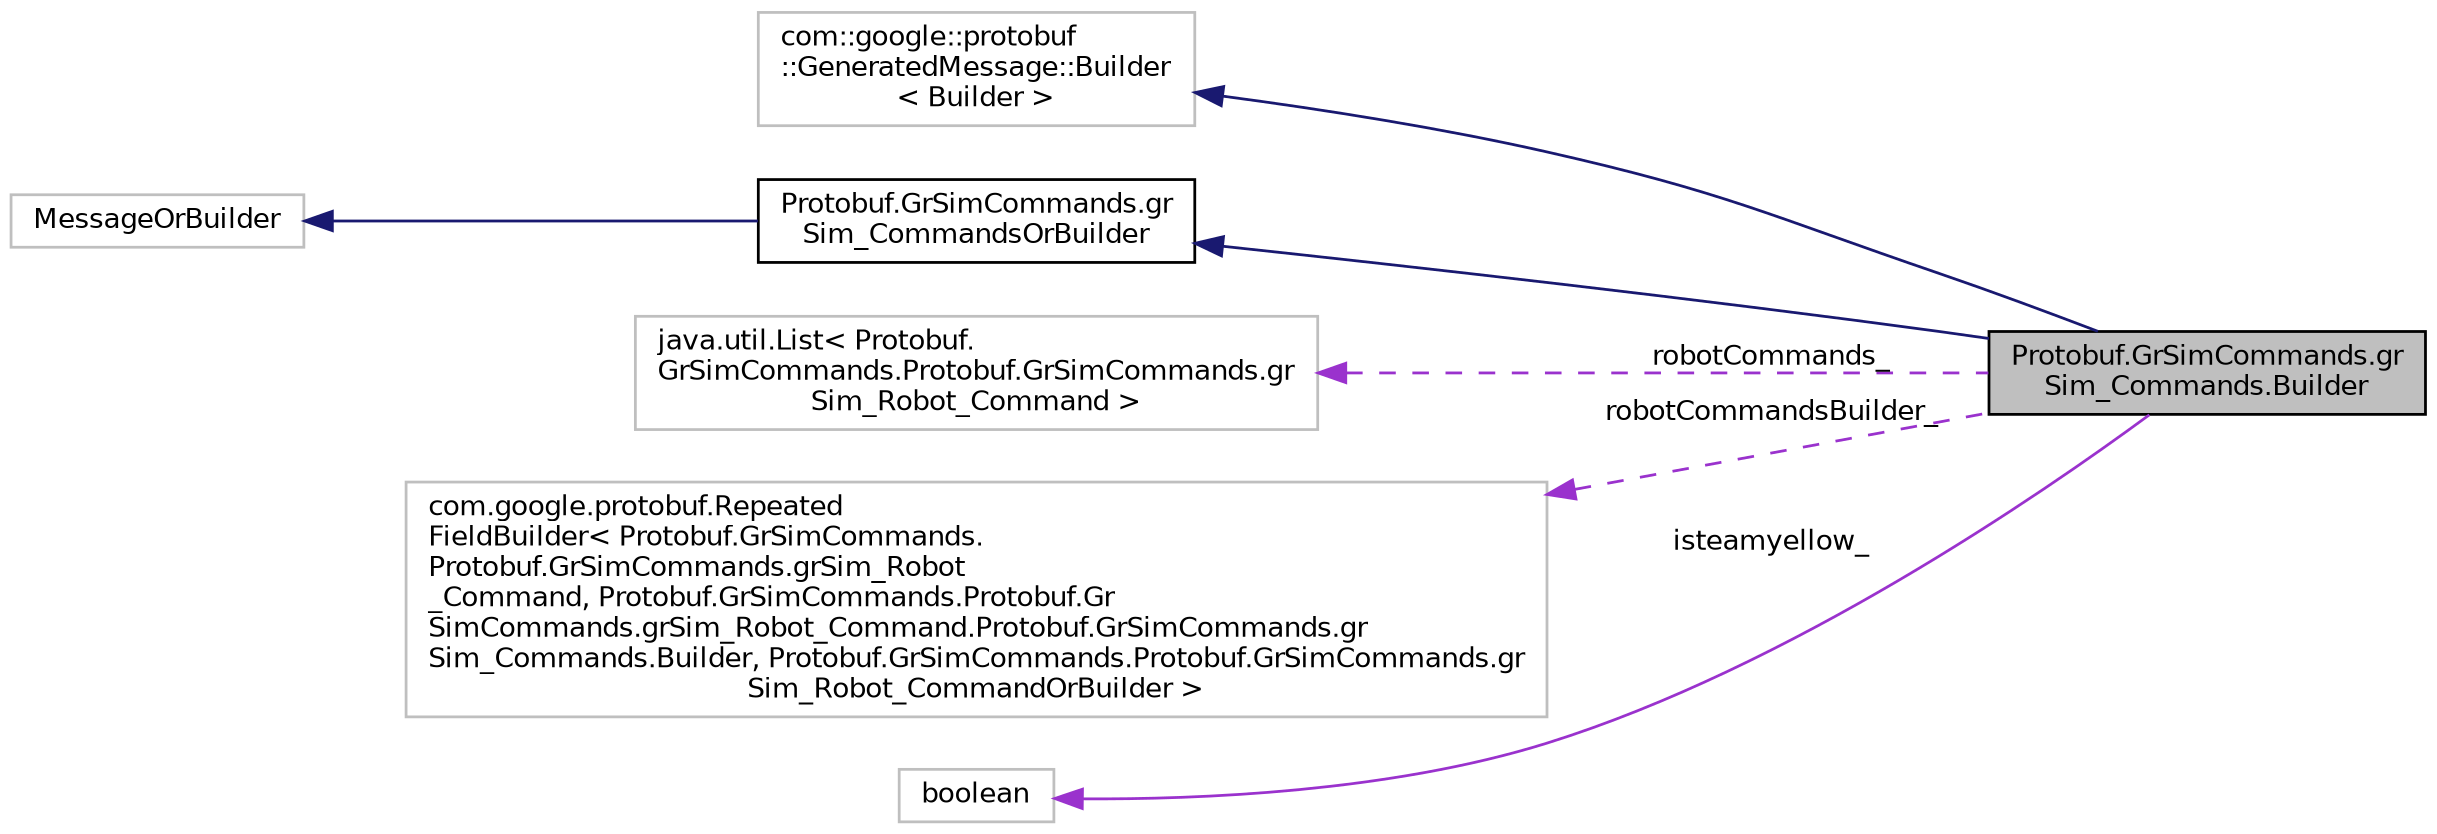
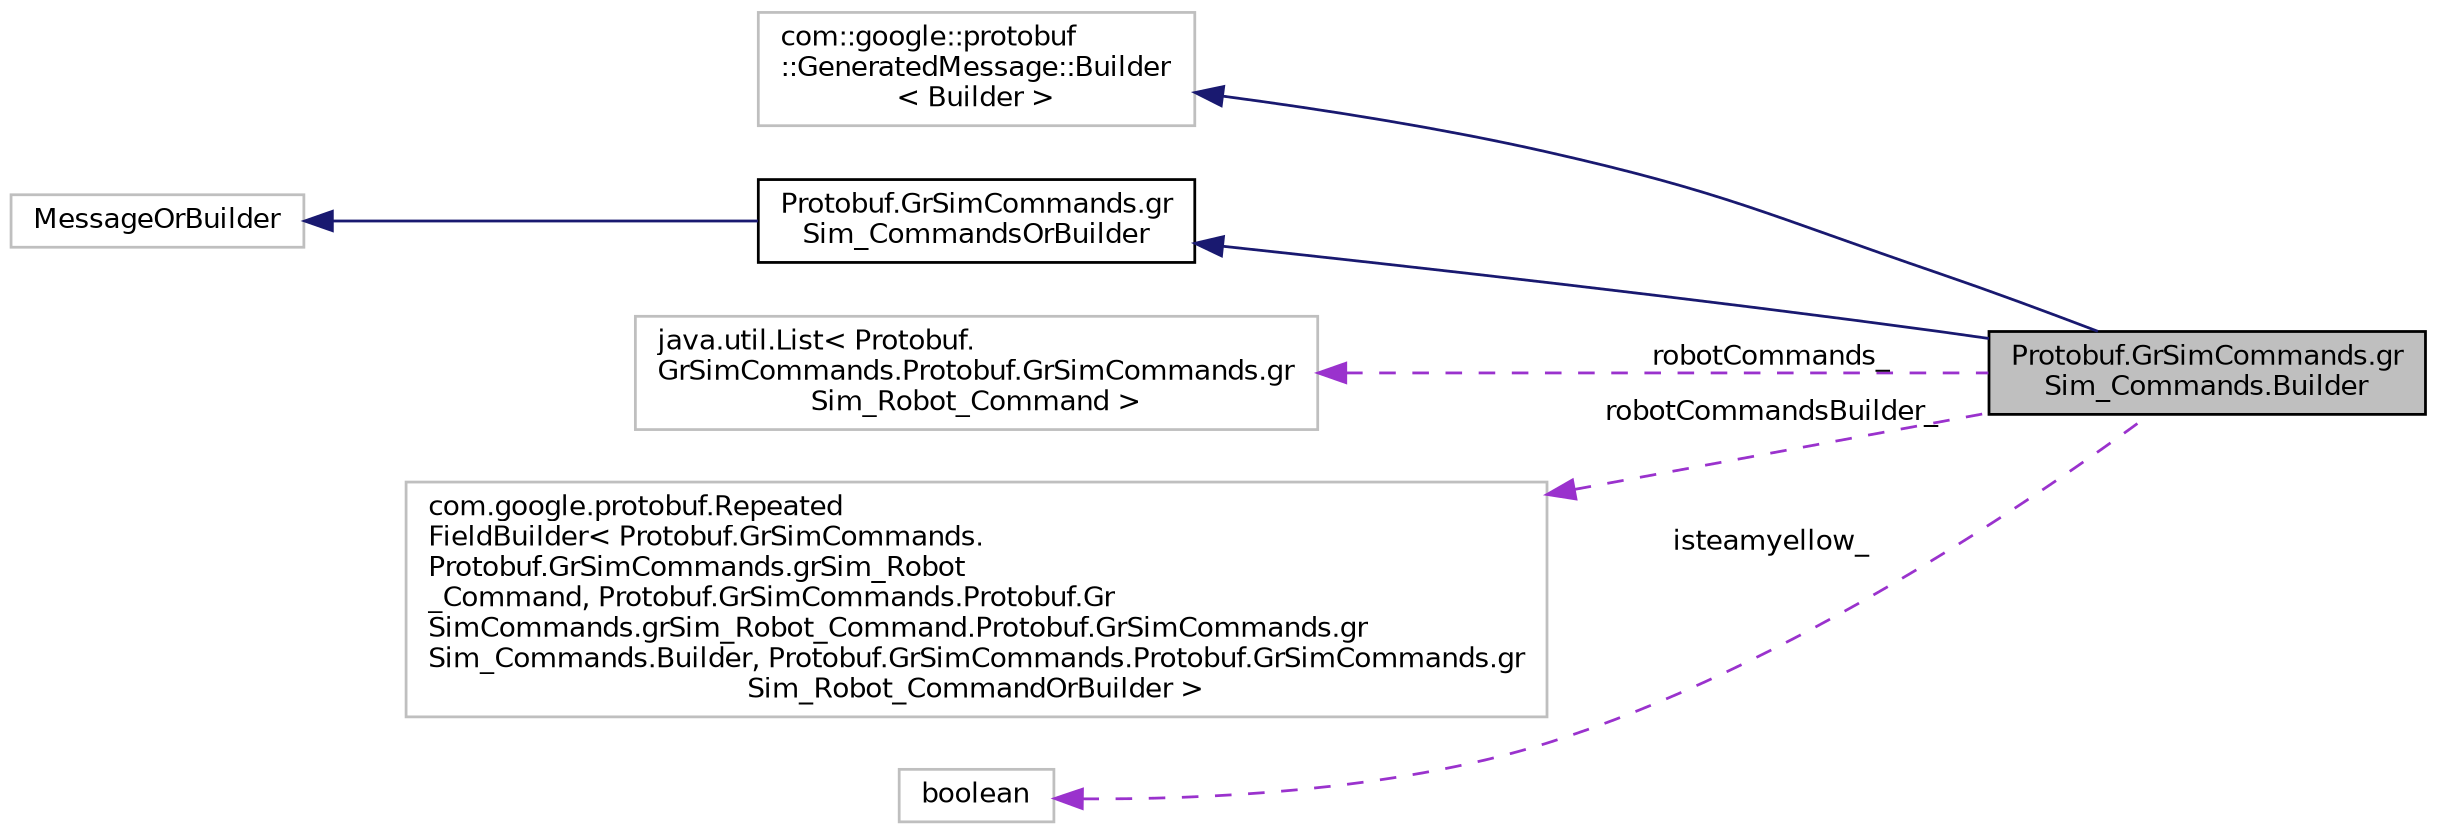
edge "Protobuf.GrSimCommands.gr Sim_Commands.Builder" -> "boolean": style solid -> dashed
